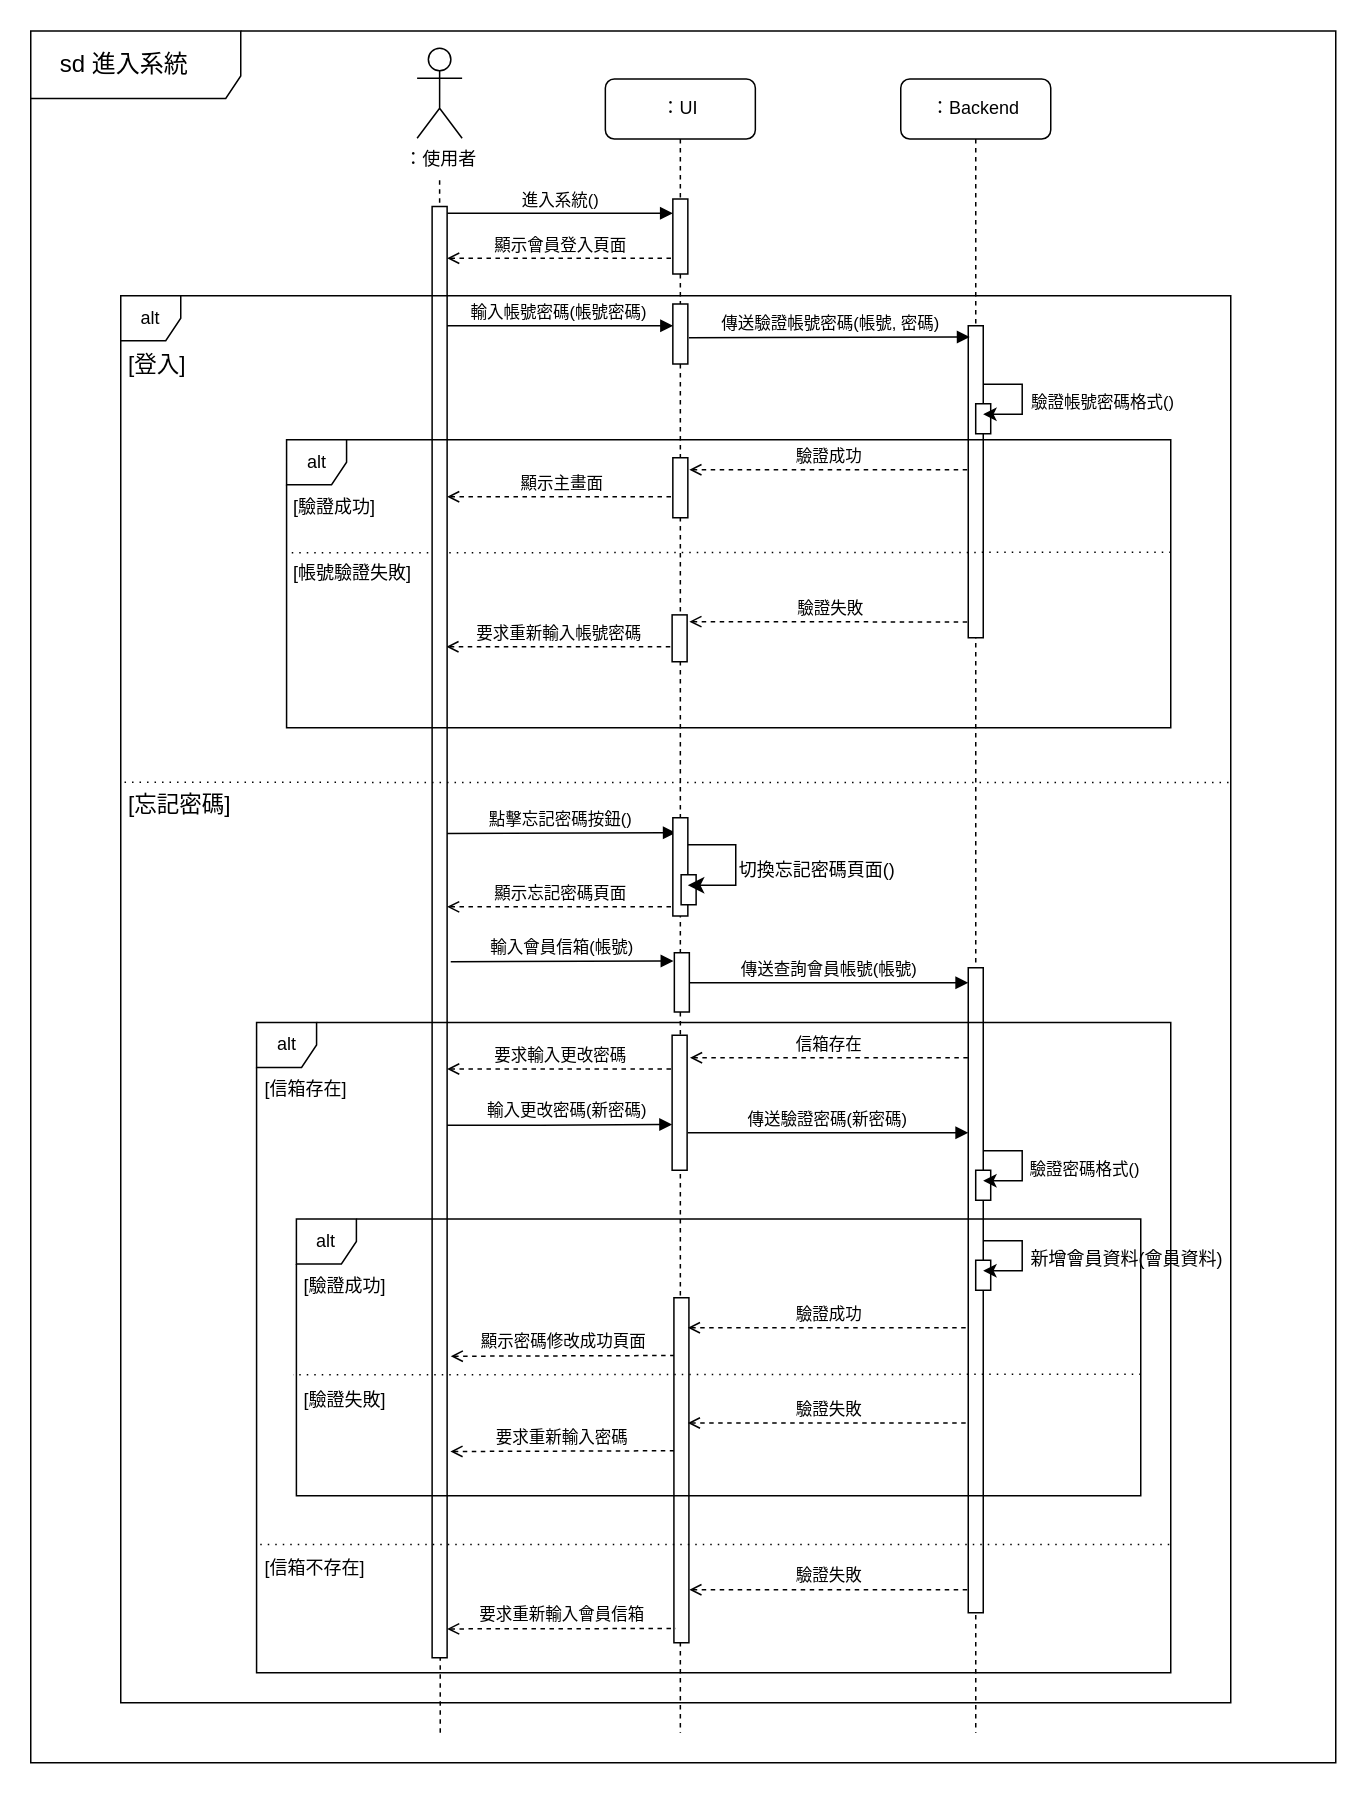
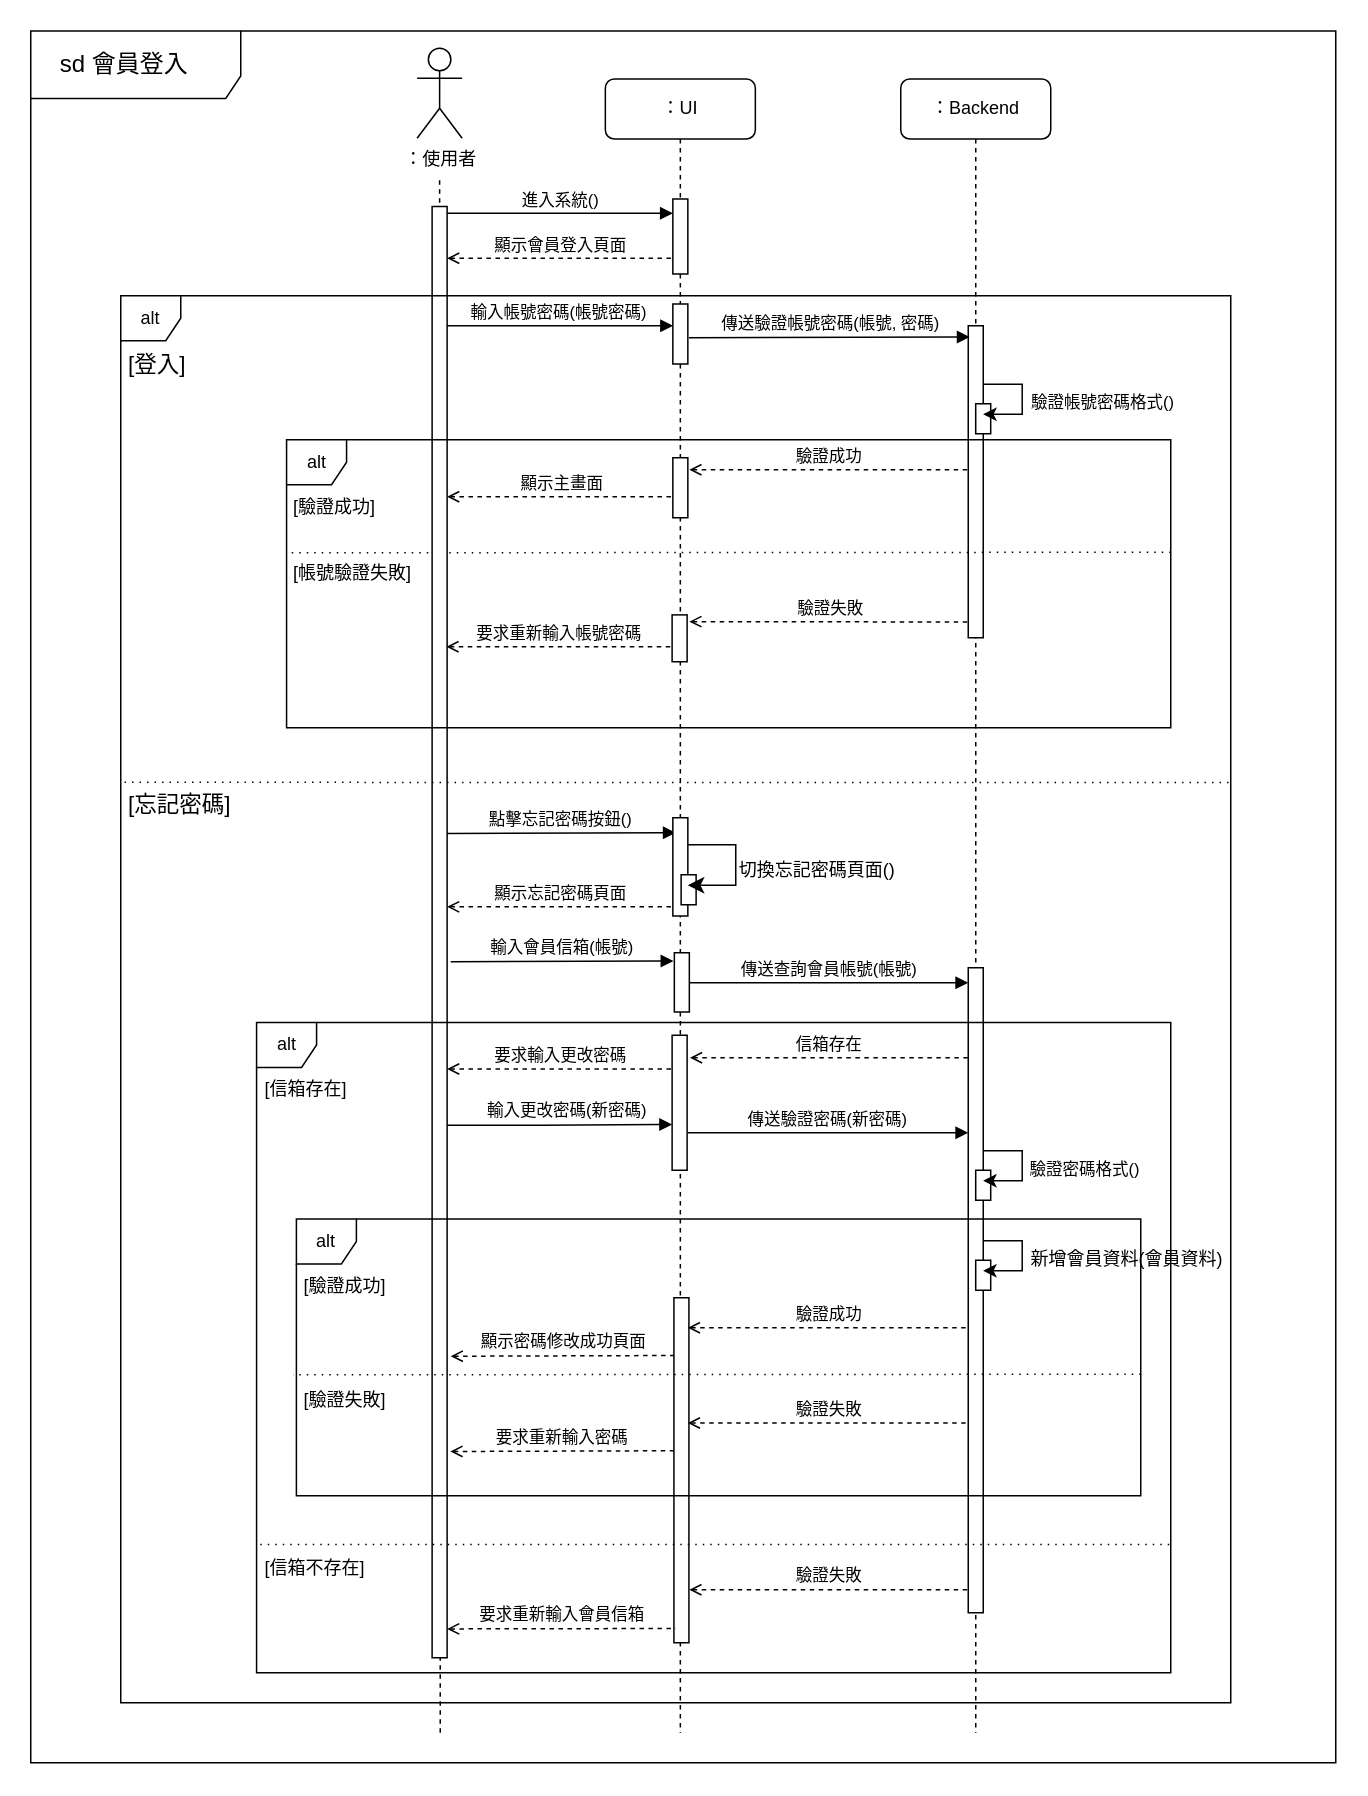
node "sd 進入系統": label "sd 進入系統" -> "sd 會員登入"
